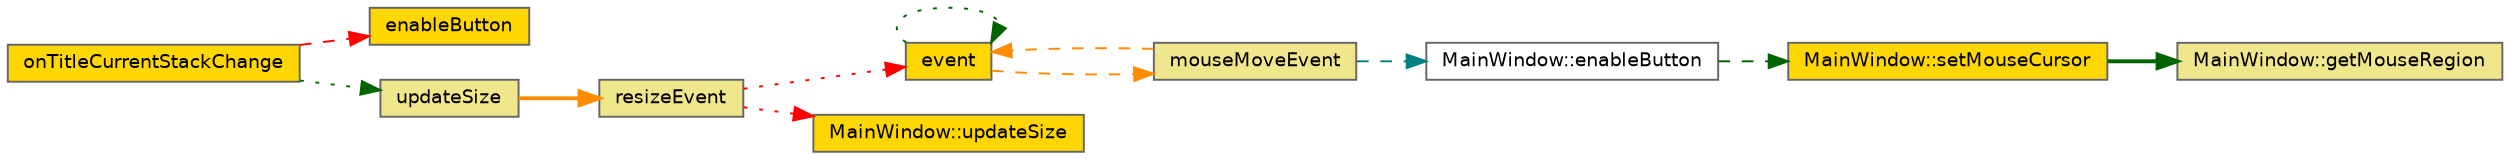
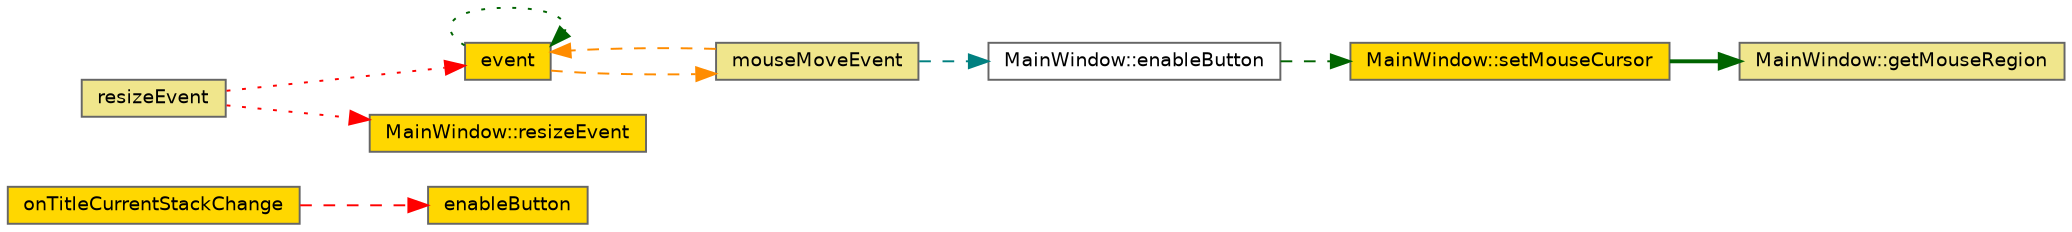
node "updateSize": removed
node "MainWindow::updateSize": label "MainWindow::updateSize" -> "MainWindow::resizeEvent"
